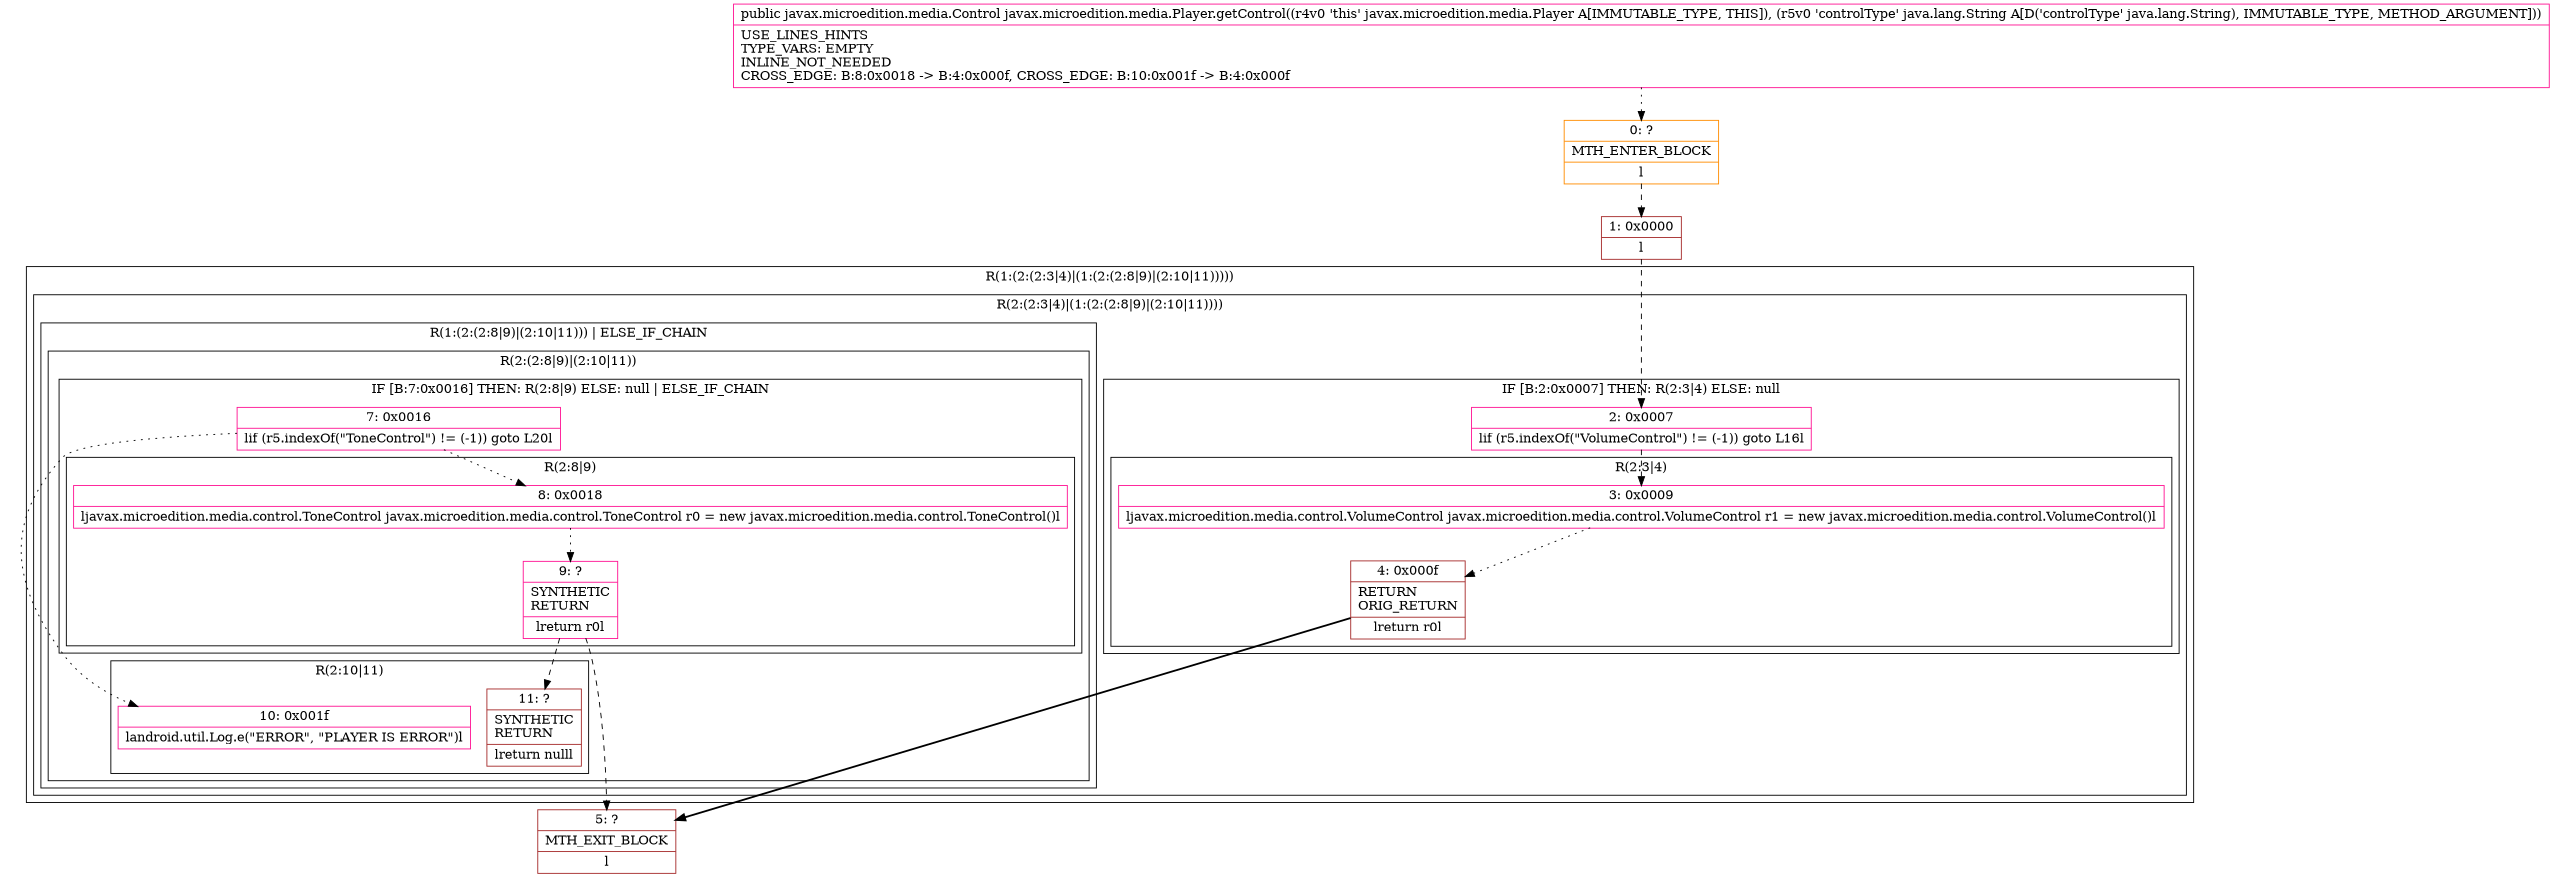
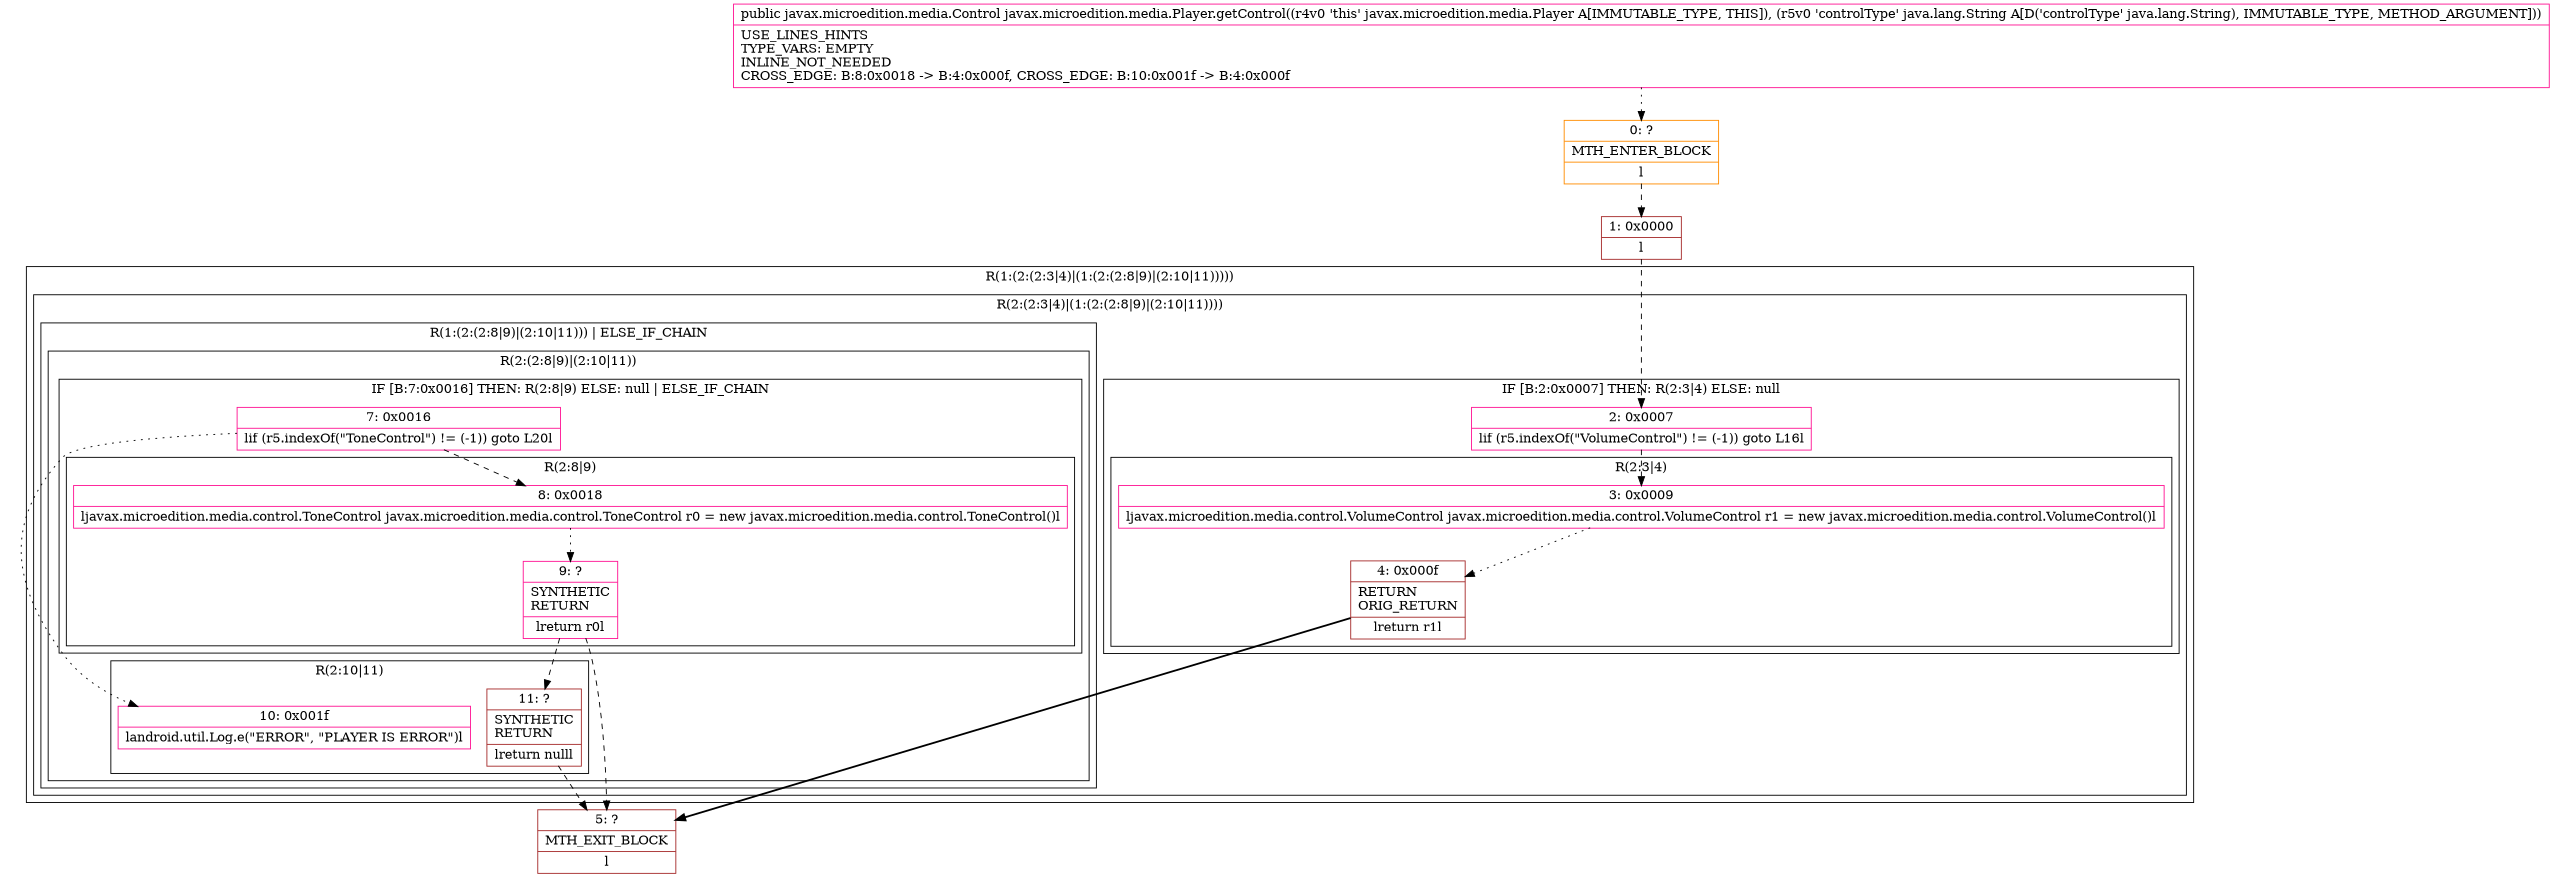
edge "7: 0x0016" -> "8: 0x0018": style dotted -> dashed
node "4: 0x000f": text "lreturn r0l" -> "lreturn r1l"
edge "11: ?" -> "5: ?": added
